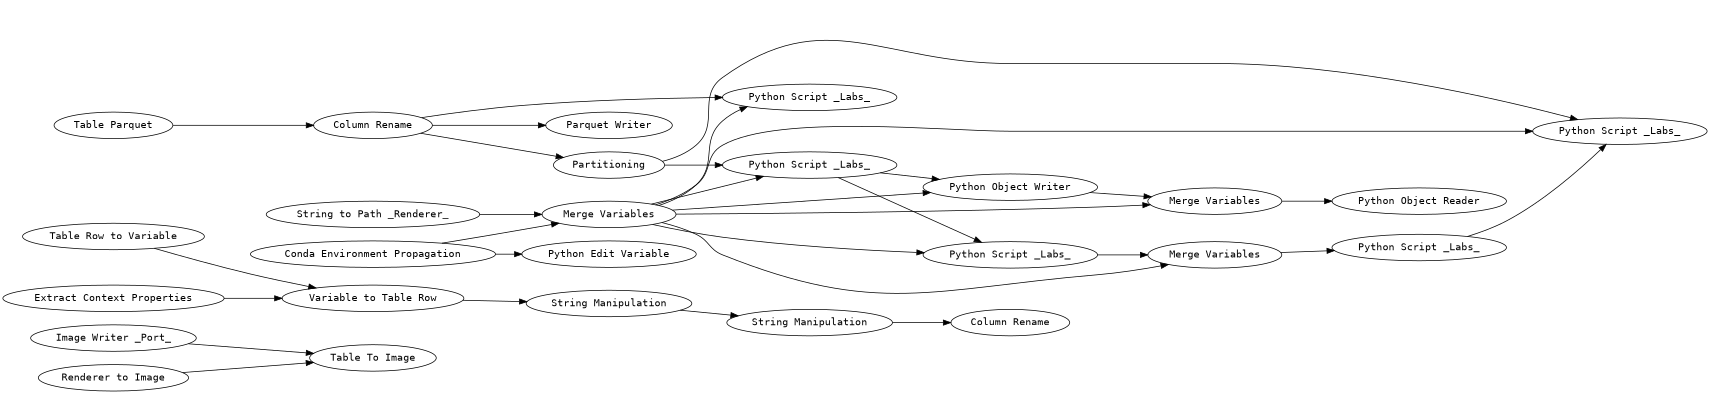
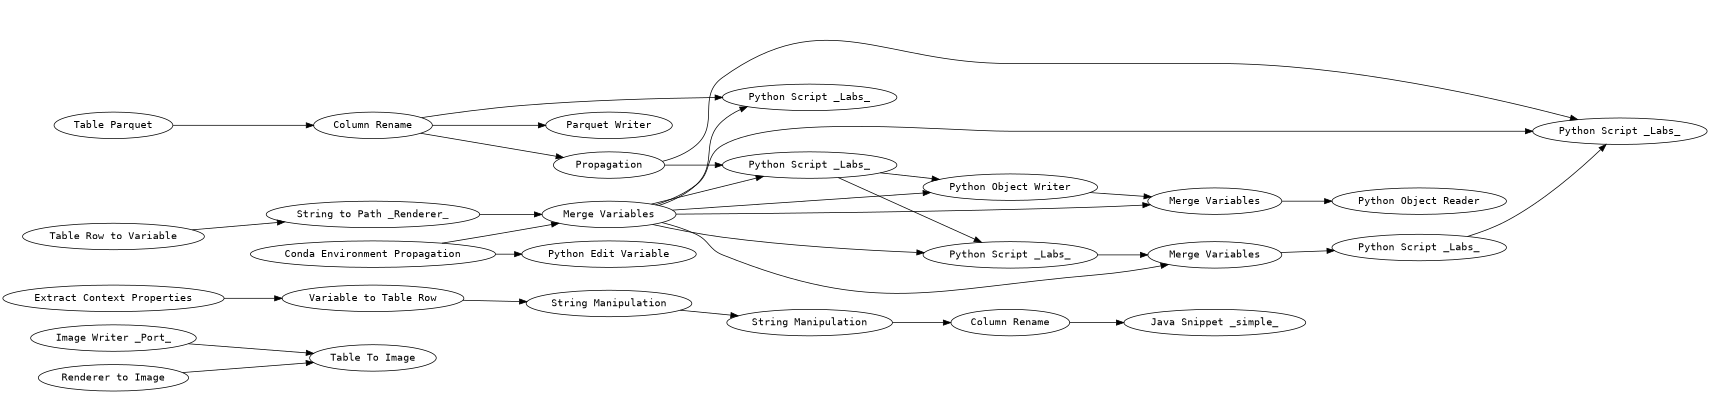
node "Partitioning": label "Partitioning" -> "Propagation"
edge "Table Row to Variable" -> "Variable to Table Row": now "Table Row to Variable" -> "String to Path _Renderer_"
node "Java Snippet _simple_": added
